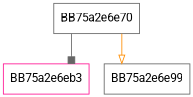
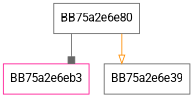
node "BB75a2e6e70": label "BB75a2e6e70" -> "BB75a2e6e80"
node "BB75a2e6e99": label "BB75a2e6e99" -> "BB75a2e6e39"
